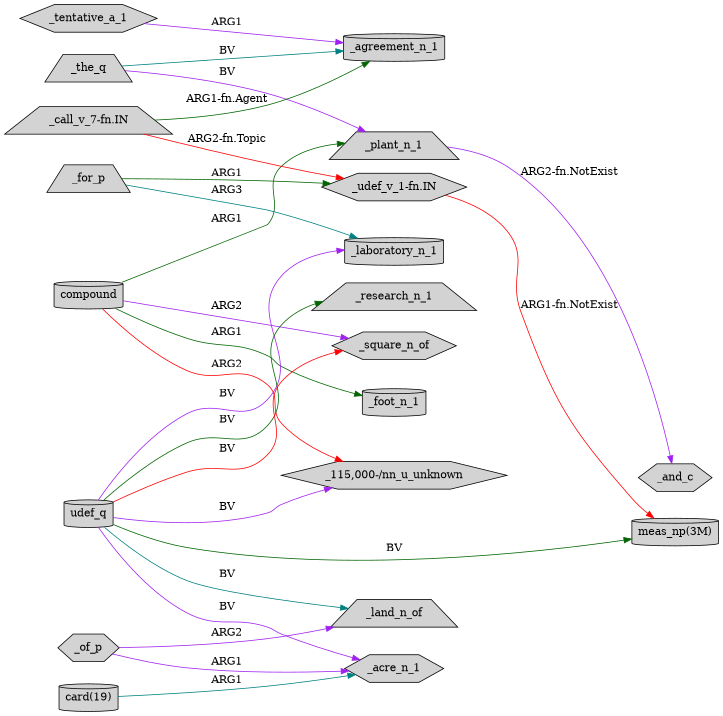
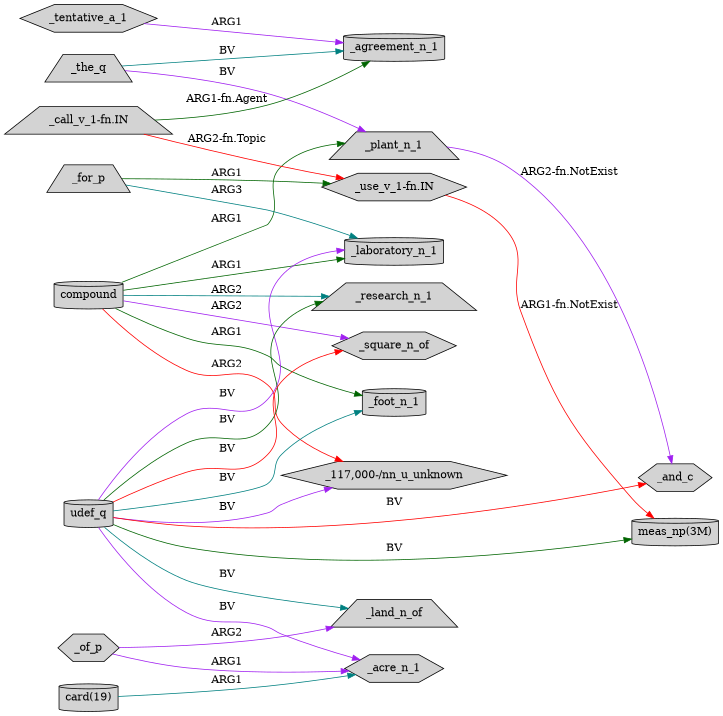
node "_call_v_7-fn.IN": label "_call_v_7-fn.IN" -> "_call_v_1-fn.IN"
node "_udef_v_1-fn.IN": label "_udef_v_1-fn.IN" -> "_use_v_1-fn.IN"
edge "compound" -> "_laboratory_n_1": added, label "ARG1"
edge "compound" -> "_research_n_1": added, label "ARG2"
node "_115,000-/nn_u_unknown": label "_115,000-/nn_u_unknown" -> "_117,000-/nn_u_unknown"
edge "udef_q" -> "_foot_n_1": added, label "BV"
edge "udef_q" -> "_and_c": added, label "BV"
